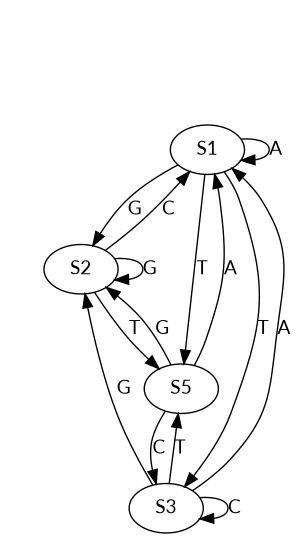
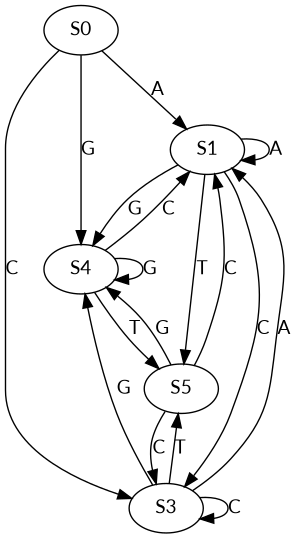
node "S0": added
node "S2": label "S2" -> "S4"
edge "S5" -> "S1": label "A" -> "C"
edge "S1" -> "S3": label "T" -> "C"
